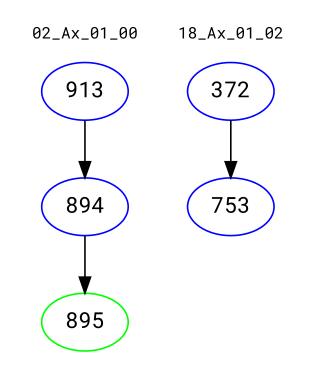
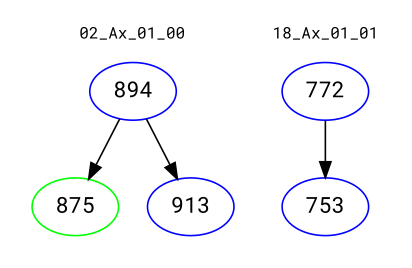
cluster "18_Ax_01_02": label "18_Ax_01_02" -> "18_Ax_01_01"
node "372": label "372" -> "772"
edge "913" -> "894": reversed
node "895": label "895" -> "875"
